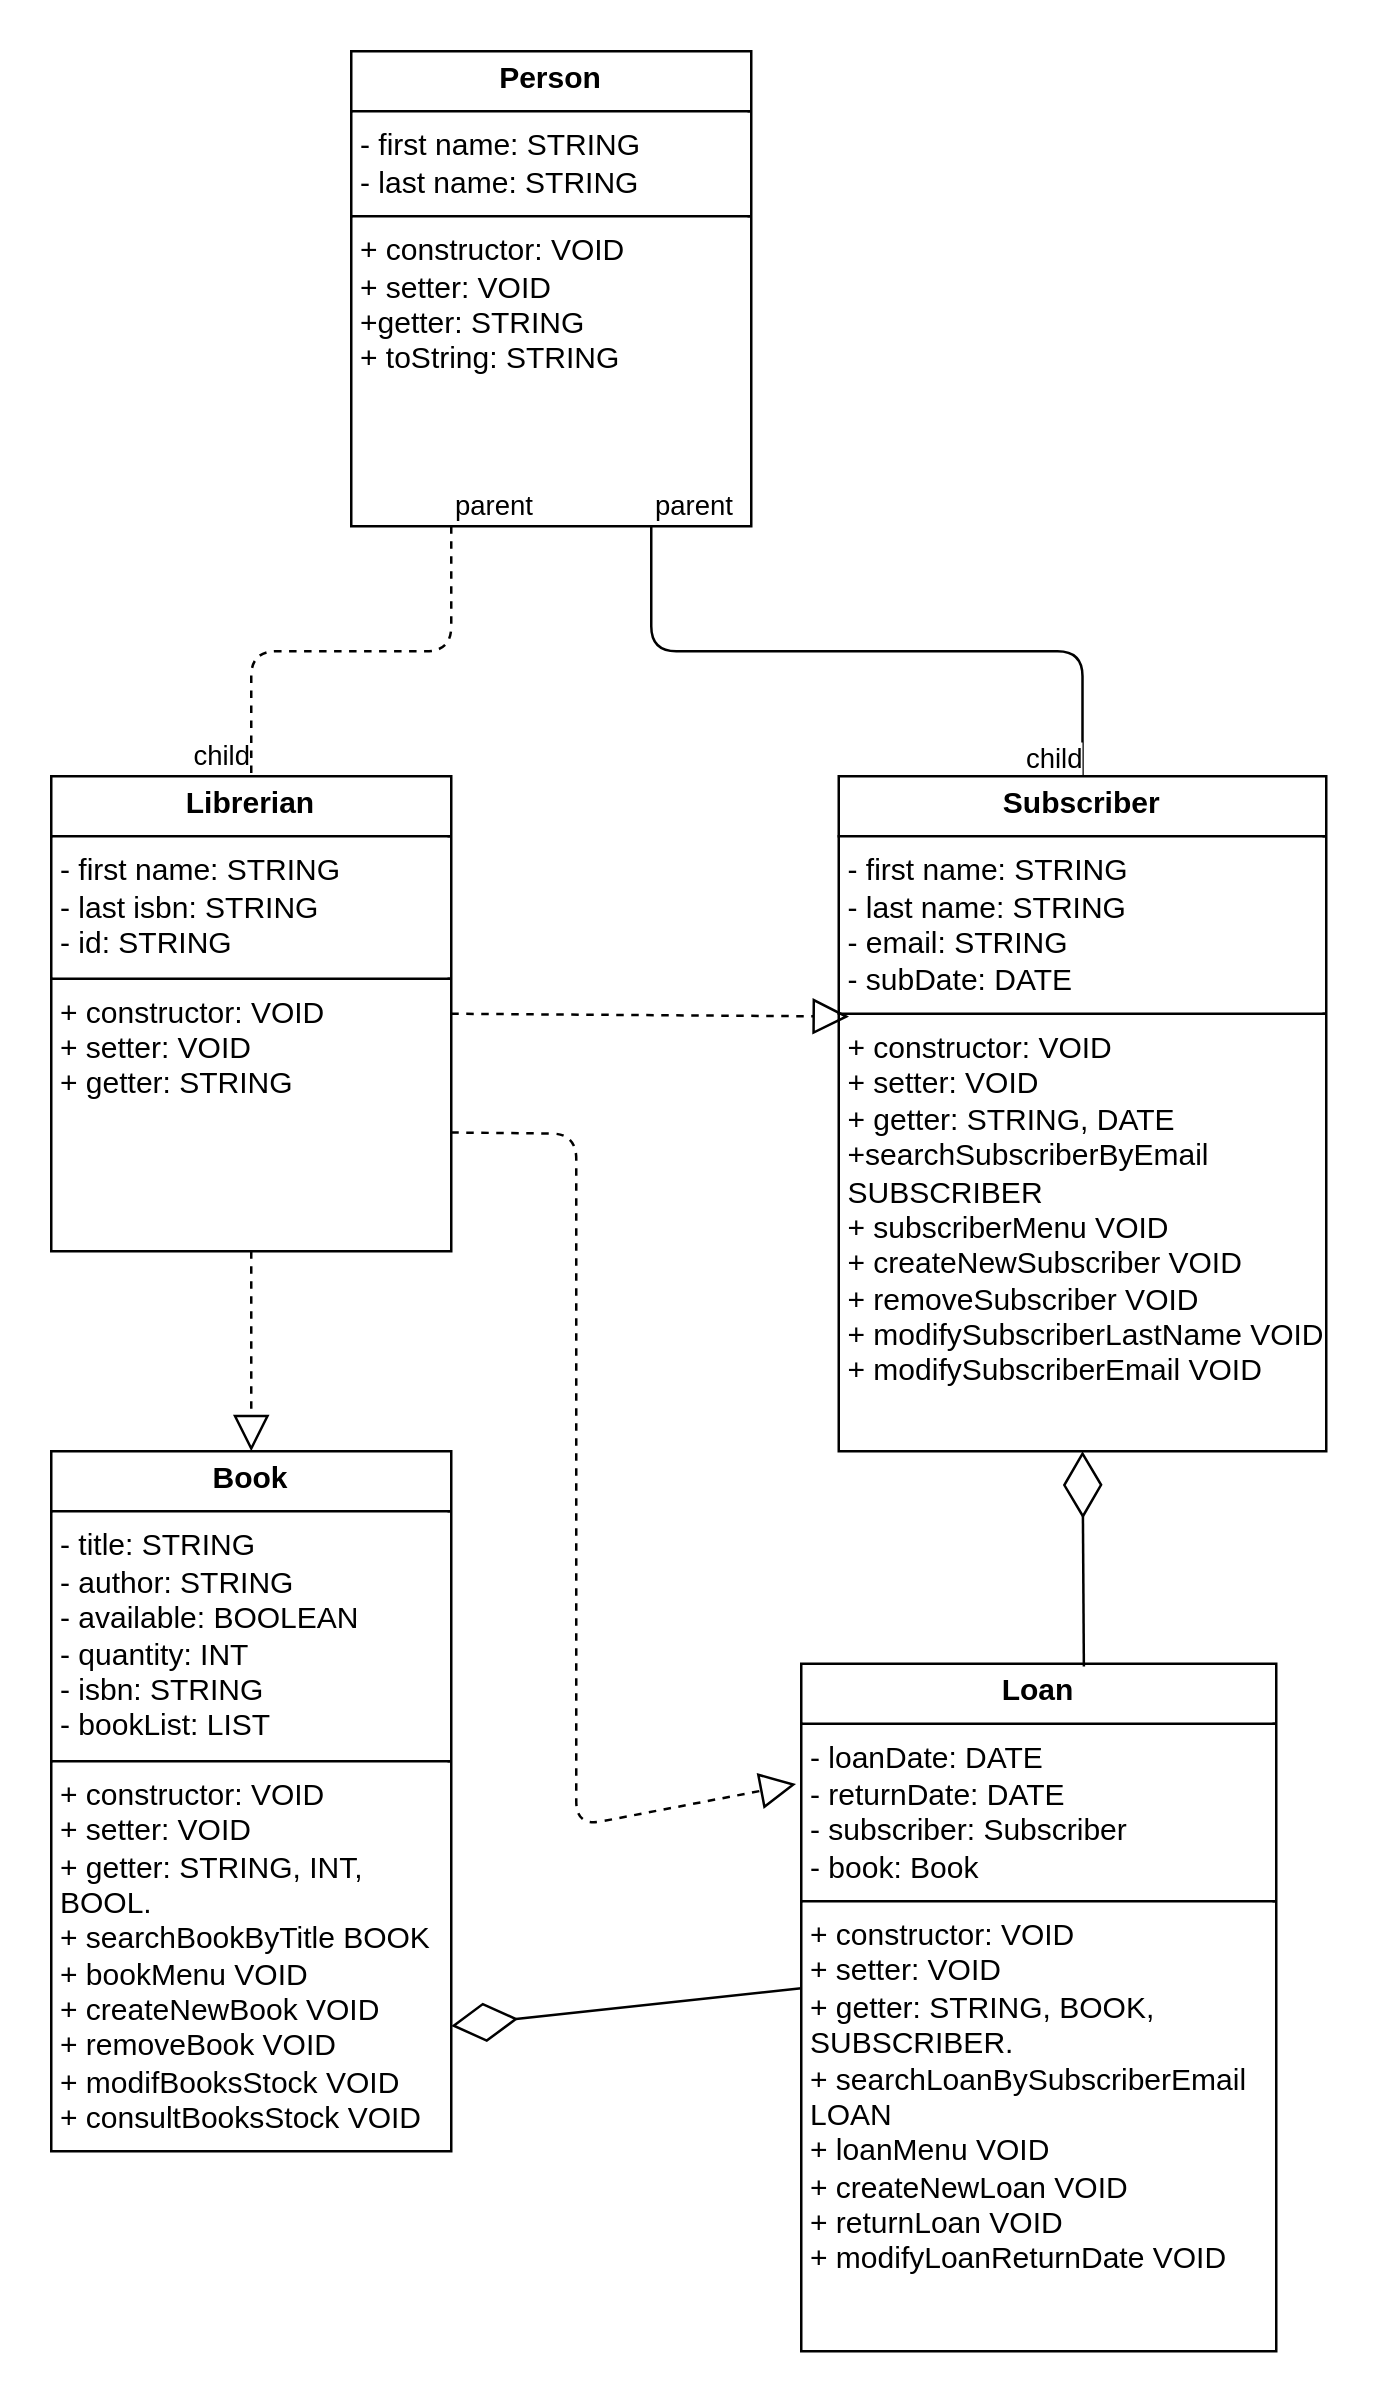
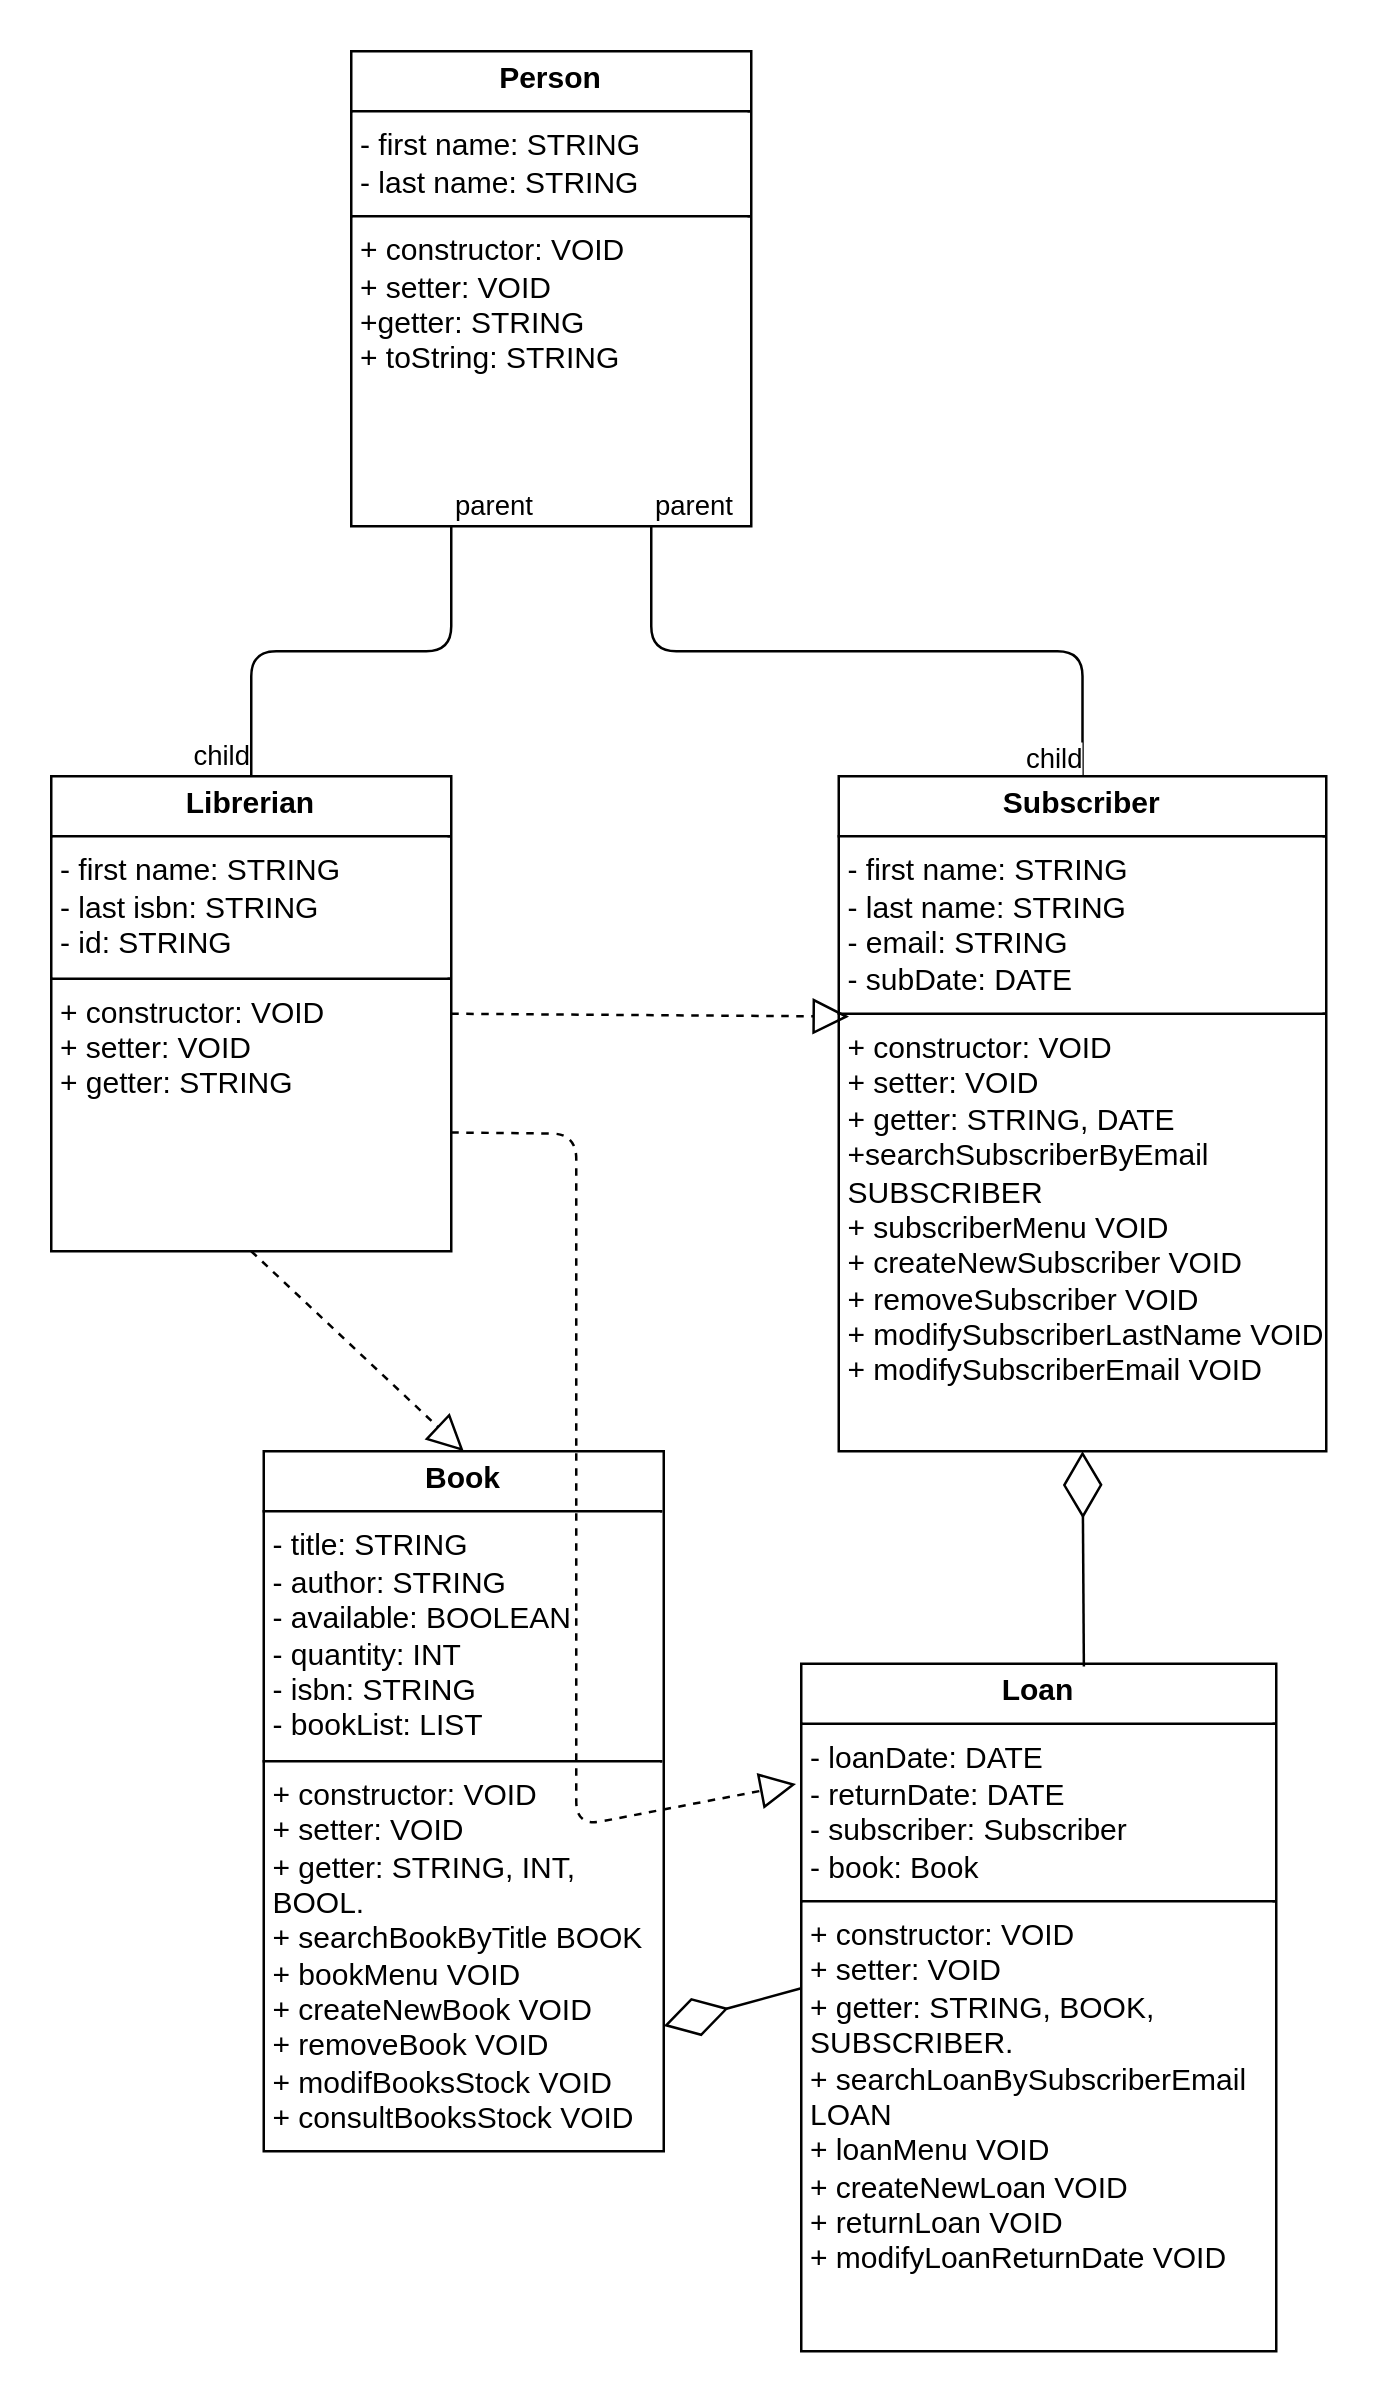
edge "Person - first name: STRING - last name: STRING + constructor: VOID + setter: VOID +getter: STRING + toString: STRING" -- "Librerian - first name: STRING - last isbn: STRING - id: STRING + constructor: VOID + setter: VOID + getter: STRING": style dashed -> solid
node "Book - title: STRING - author: STRING - available: BOOLEAN - quantity: INT - isbn: STRING - bookList: LIST + constructor: VOID + setter: VOID + getter: STRING, INT, BOOL. + searchBookByTitle BOOK + bookMenu VOID + createNewBook VOID + removeBook VOID + modifBooksStock VOID + consultBooksStock VOID": moved (251, 1801) -> (464, 1801)
